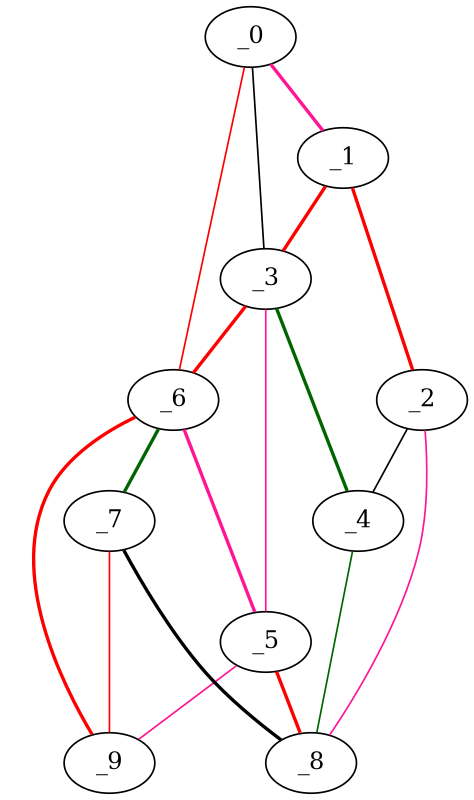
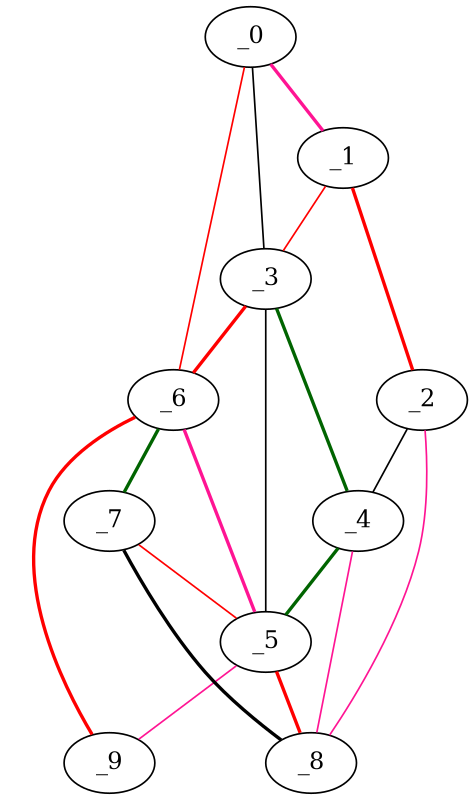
edge "_1" -- "_3": style bold -> solid
edge "_3" -- "_5": color deeppink -> black
edge "_4" -- "_5": added
edge "_7" -- "_9": now "_7" -- "_5"
edge "_4" -- "_8": color darkgreen -> deeppink
